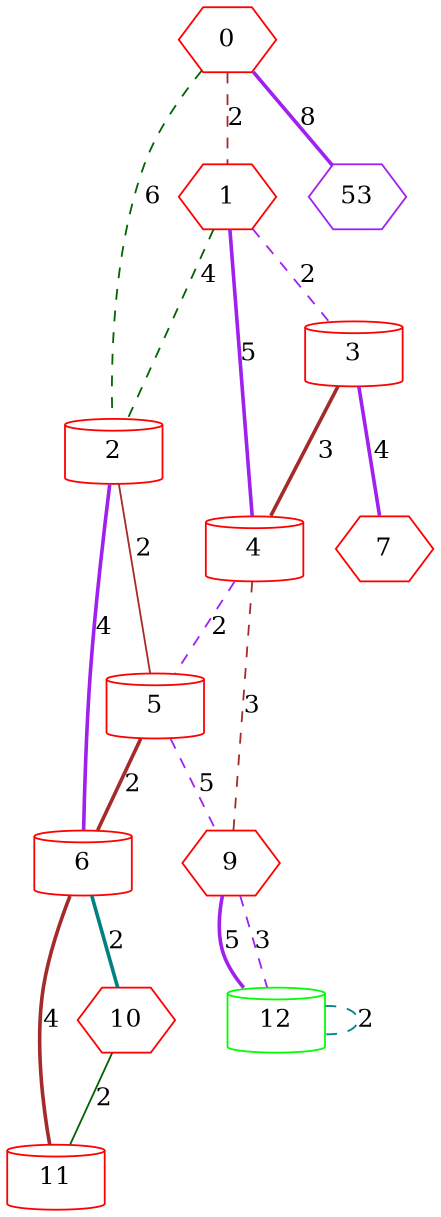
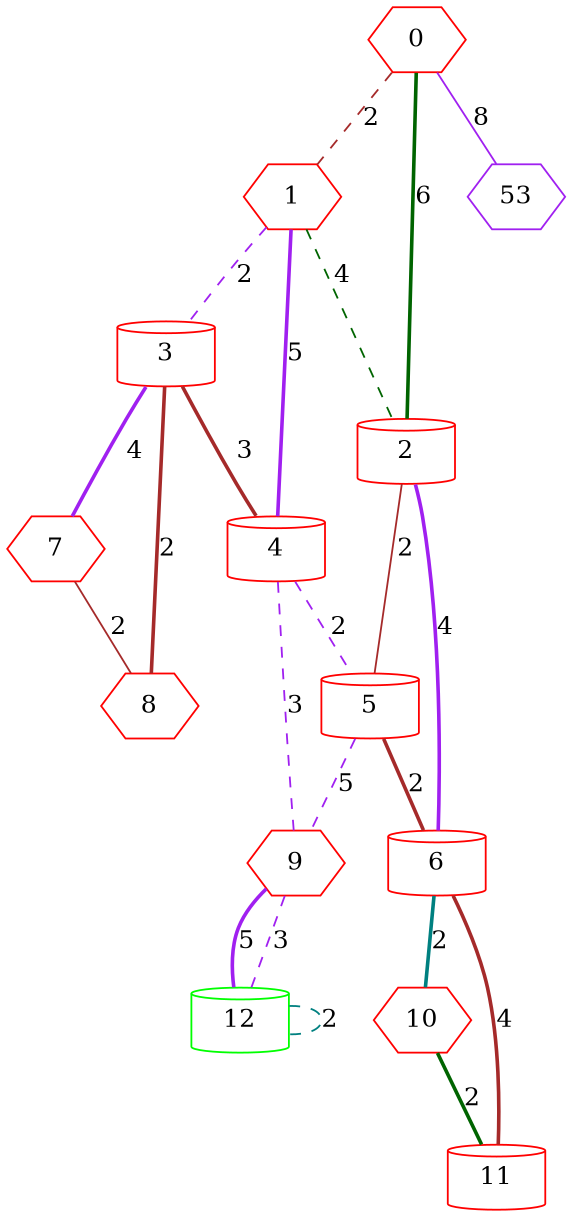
edge "0" -- "53": style bold -> solid
edge "0" -- "2": style dashed -> bold
node "8": added
edge "4" -- "9": color brown -> purple
edge "10" -- "11": style solid -> bold
